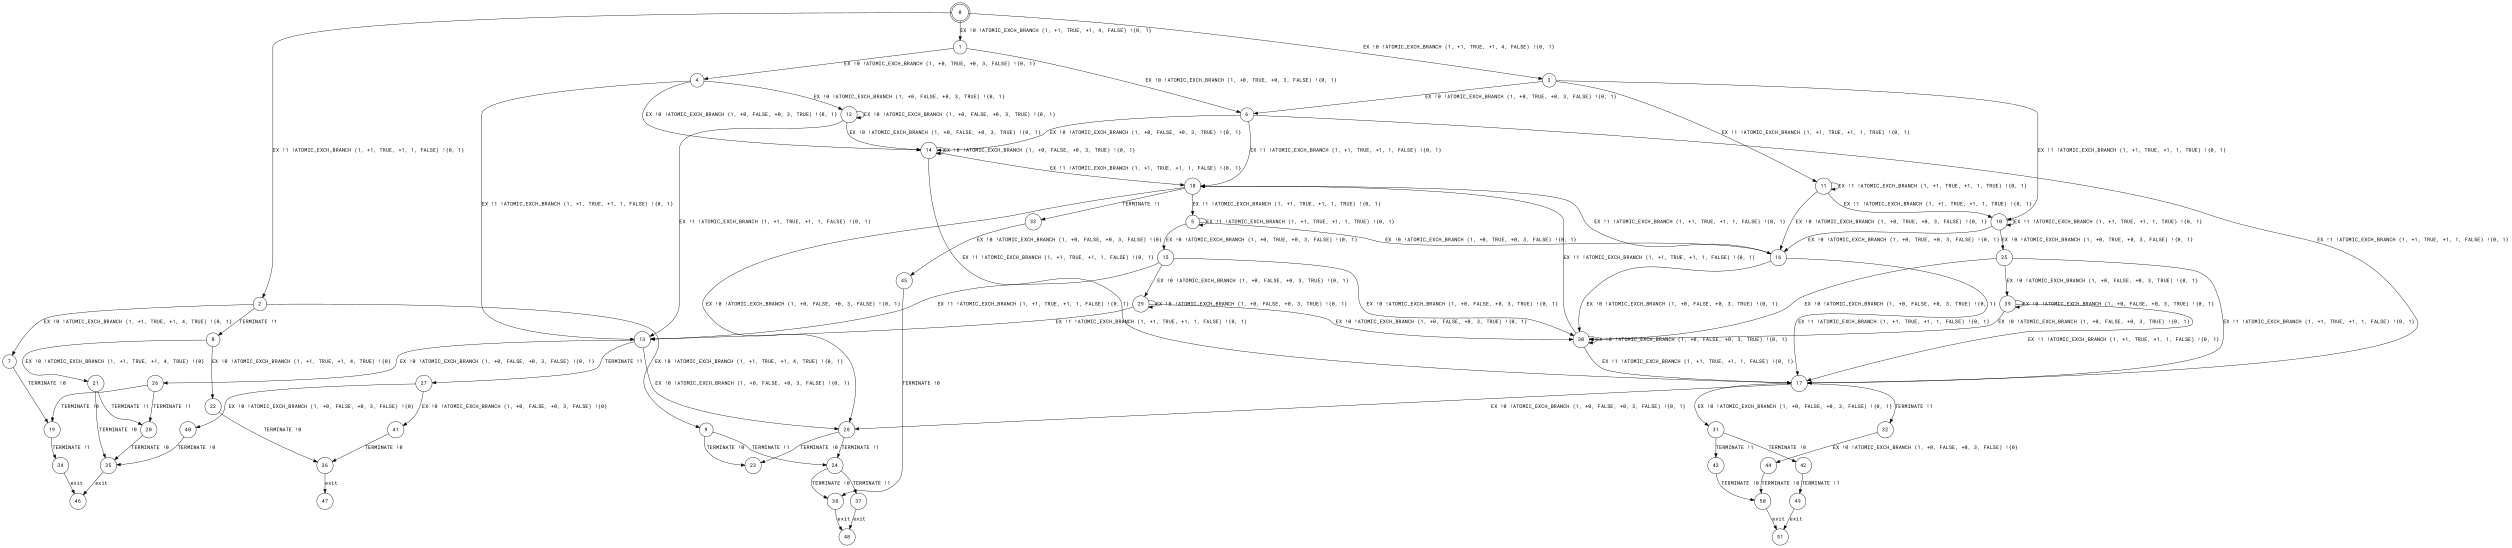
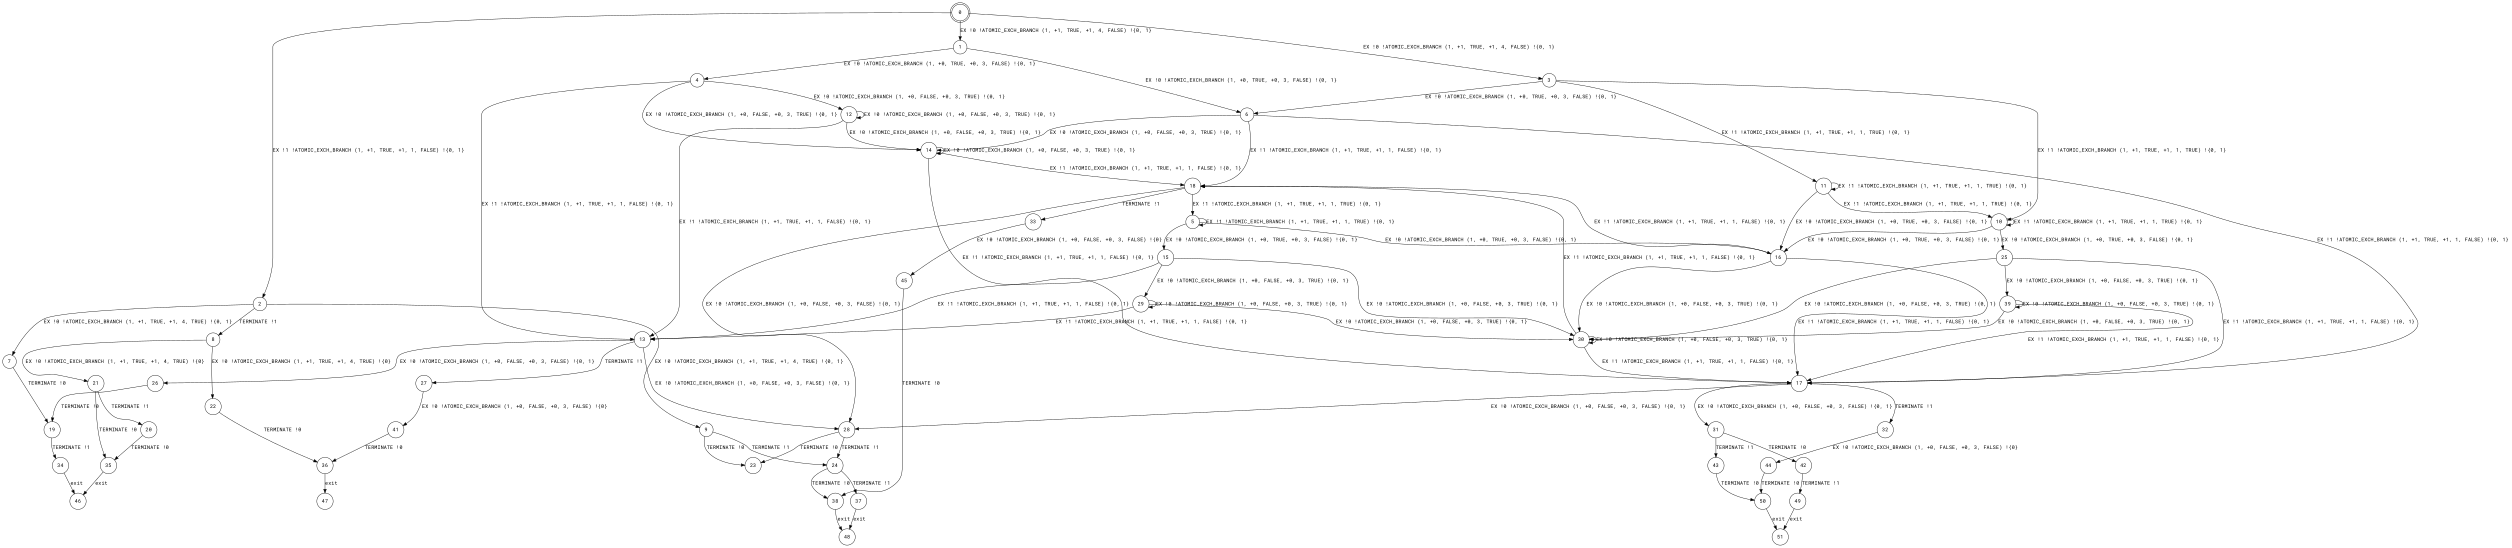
edge "26" -> "20": removed, label "TERMINATE !1"
node "40": removed
